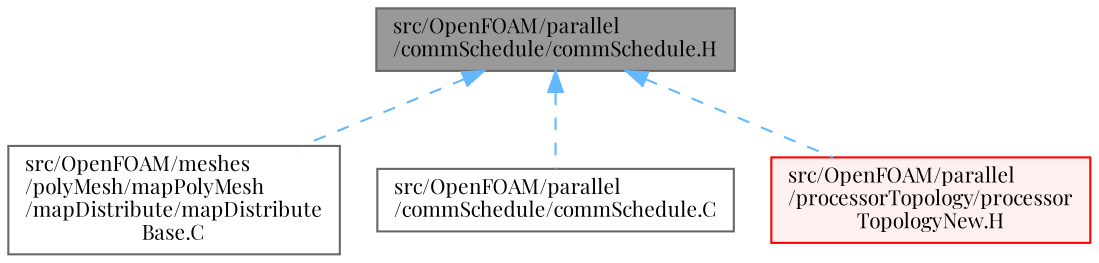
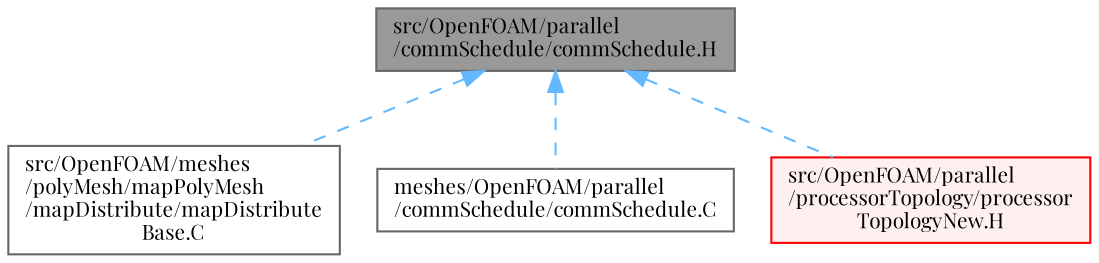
node "src/OpenFOAM/parallel /commSchedule/commSchedule.C": label "src/OpenFOAM/parallel /commSchedule/commSchedule.C" -> "meshes/OpenFOAM/parallel /commSchedule/commSchedule.C"
